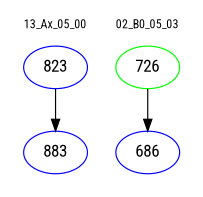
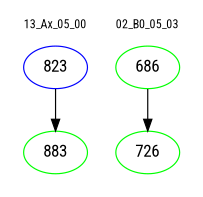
edge "726" -> "686": reversed
node "883": color blue -> green
node "686": color blue -> green
